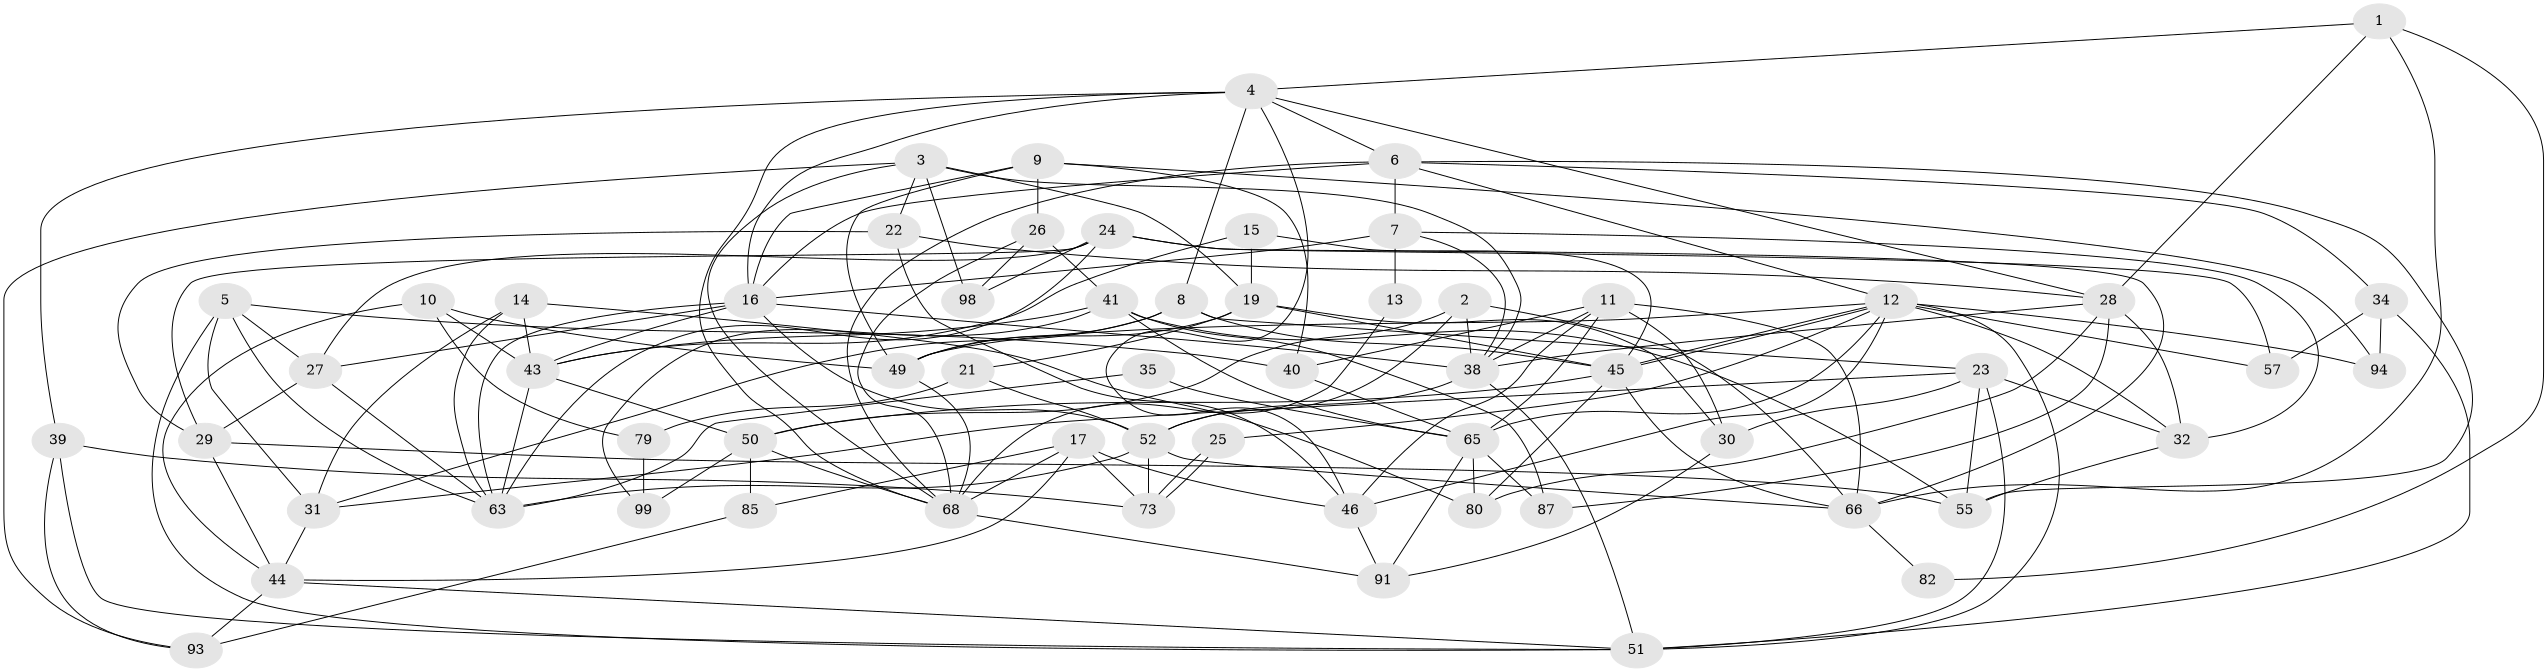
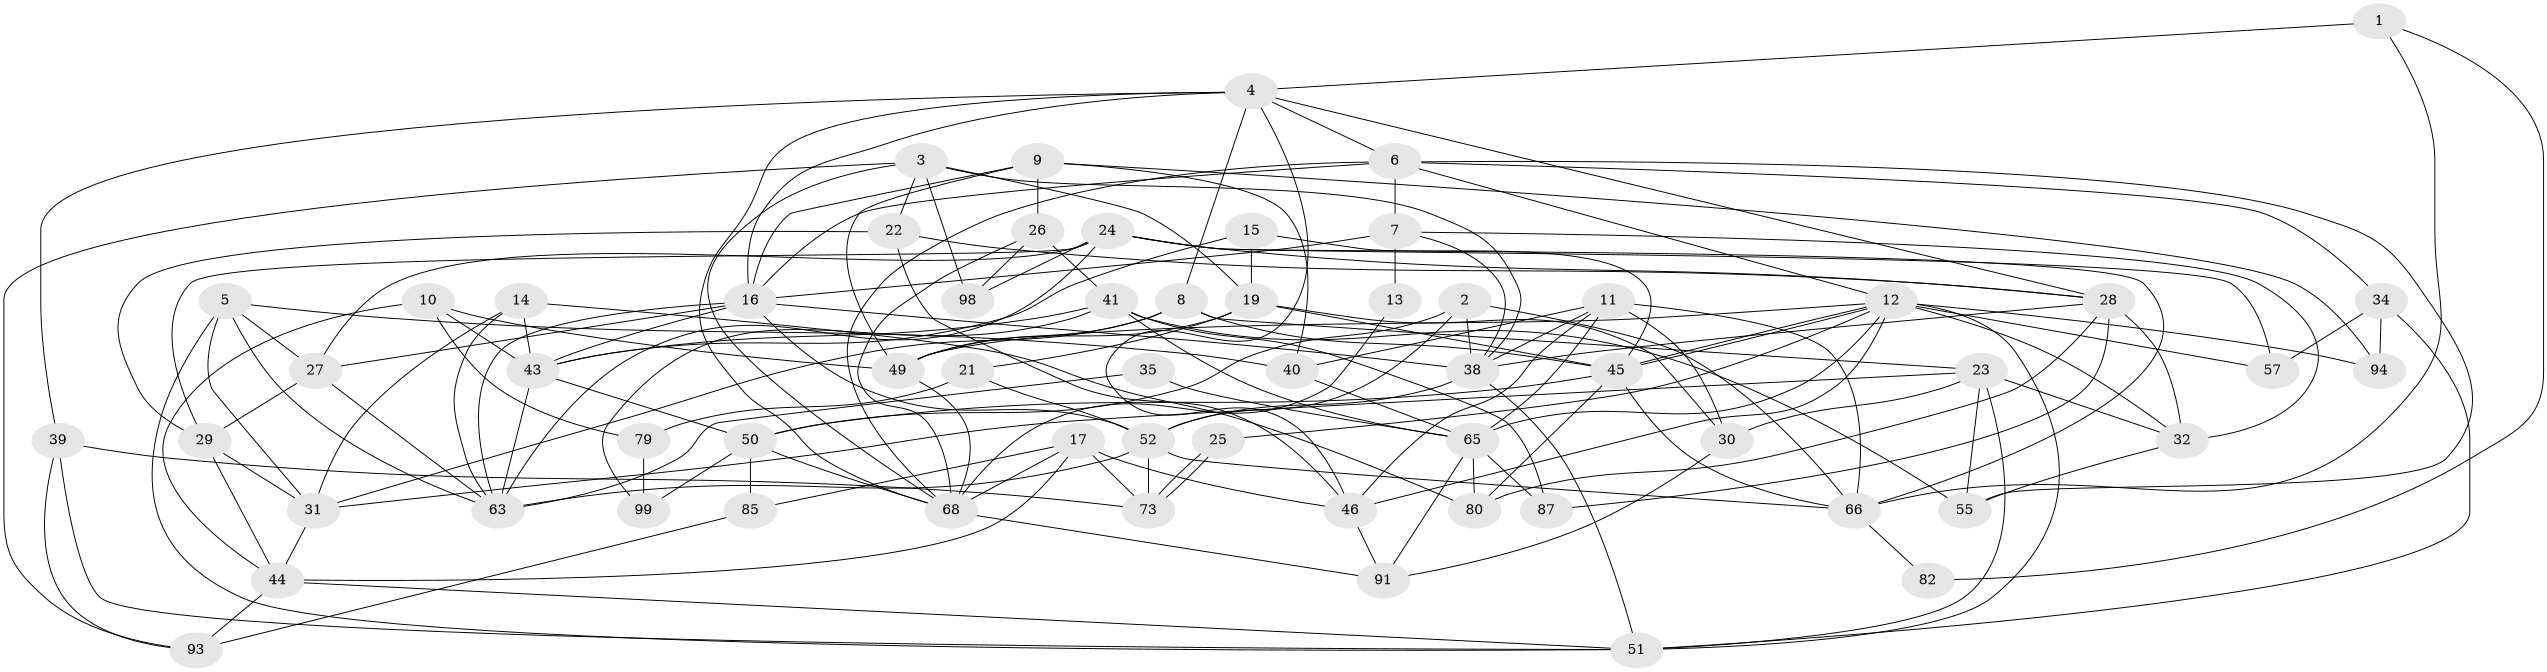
edge "1" -- "28": now "24" -- "28"
edge "29" -- "55": now "29" -- "31"
